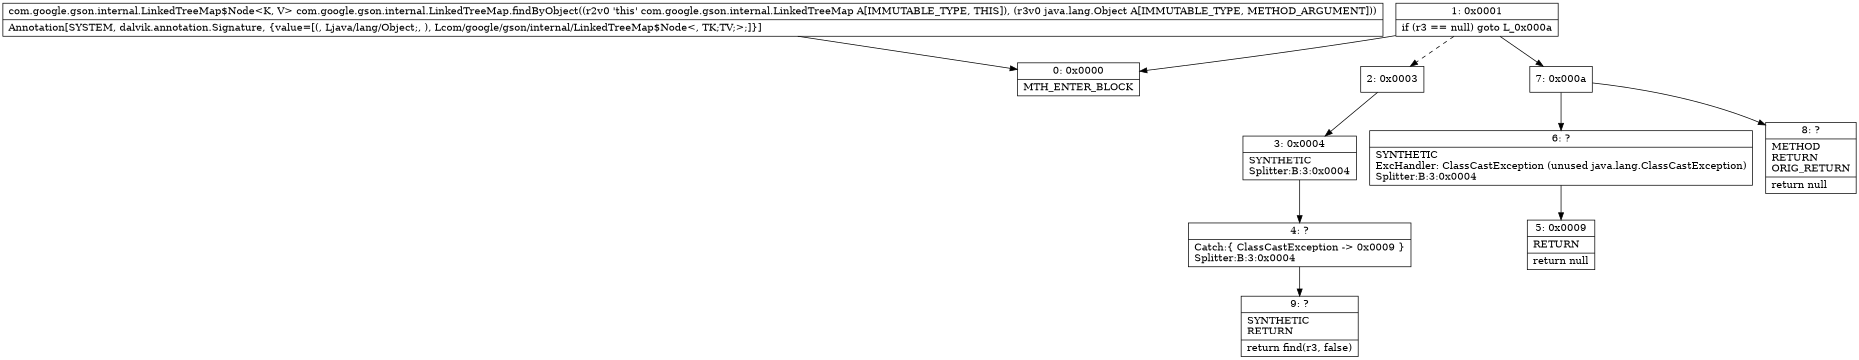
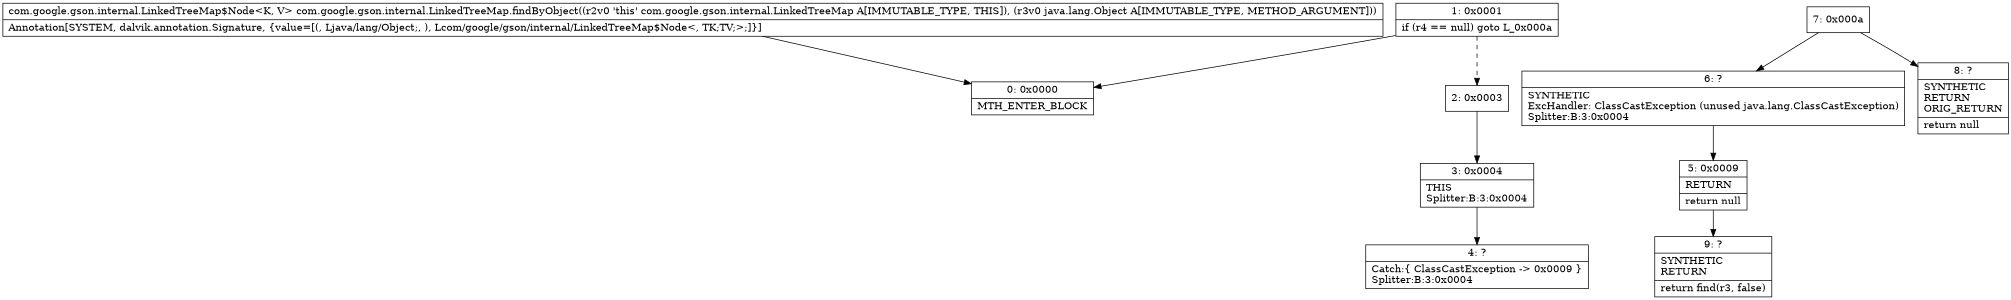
node "1: 0x0001": text "if (r3 == null) goto L_0x000a" -> "if (r4 == null) goto L_0x000a"
edge "1: 0x0001" -> "7: 0x000a": removed
node "8: ?": text "METHOD" -> "SYNTHETIC"
node "3: 0x0004": text "SYNTHETIC" -> "THIS"
edge "4: ?" -> "9: ?": now "5: 0x0009" -> "9: ?"
